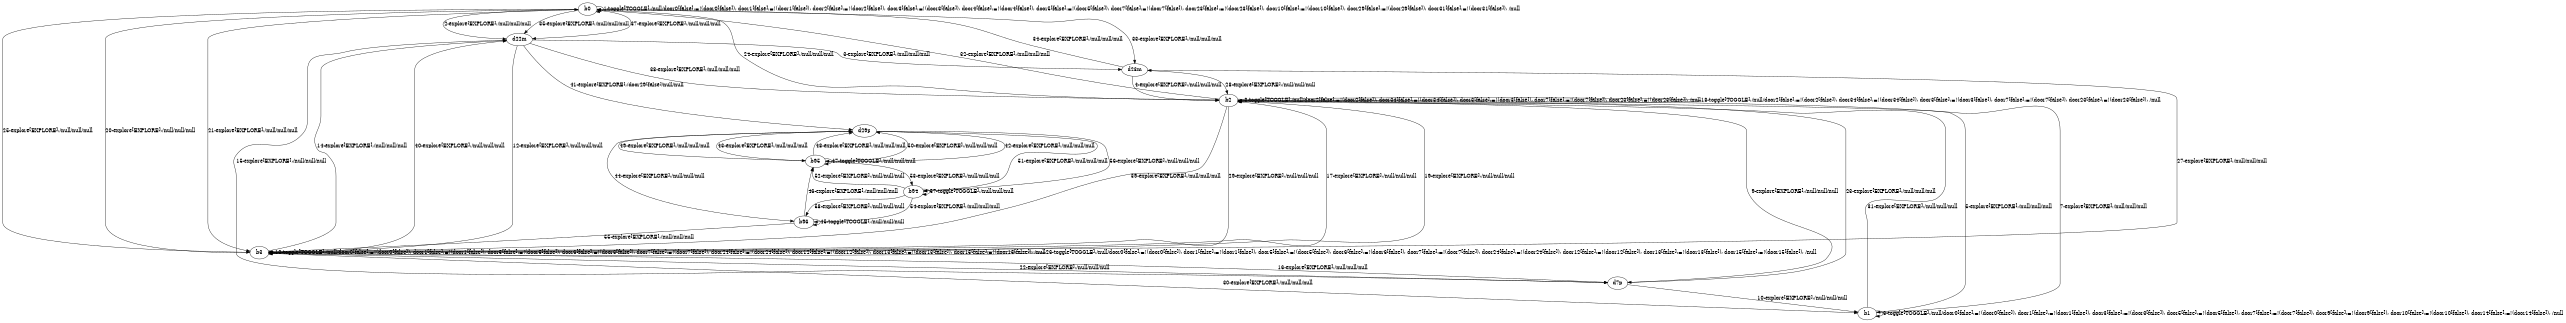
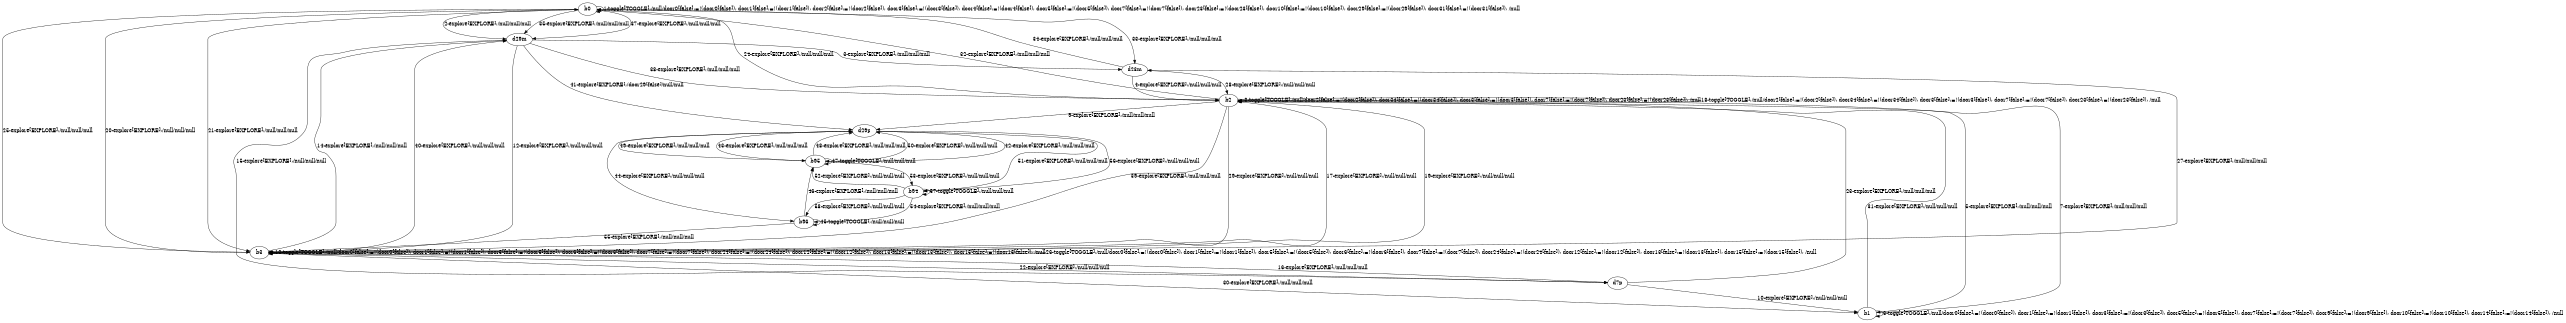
node "d22m": label "d22m" -> "d29m"
edge "b2" -> "d7p": now "b2" -> "d29p"
